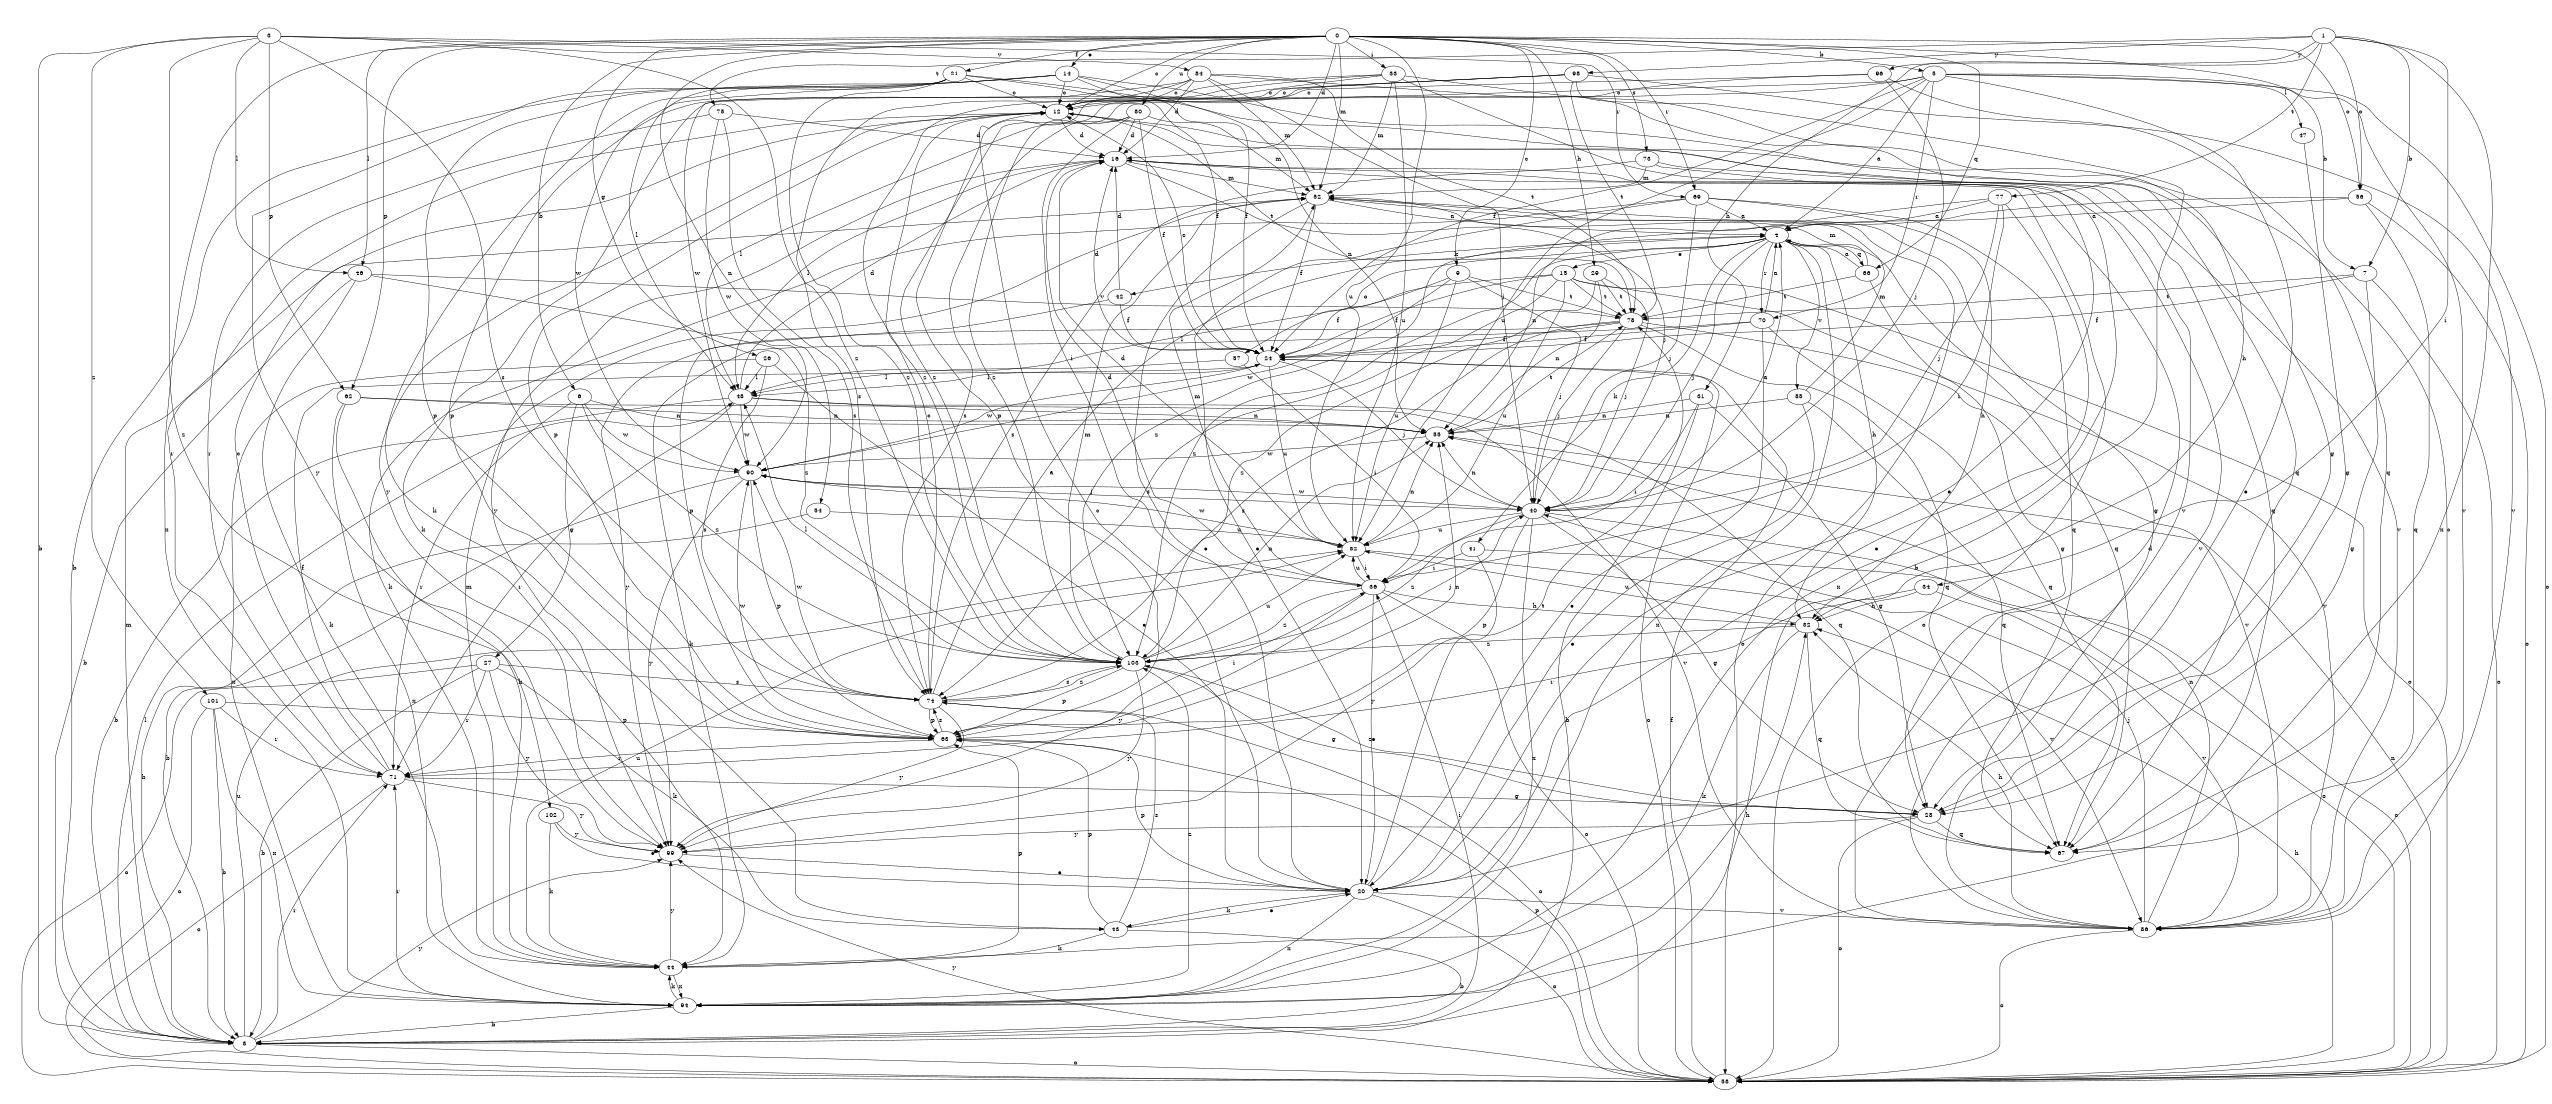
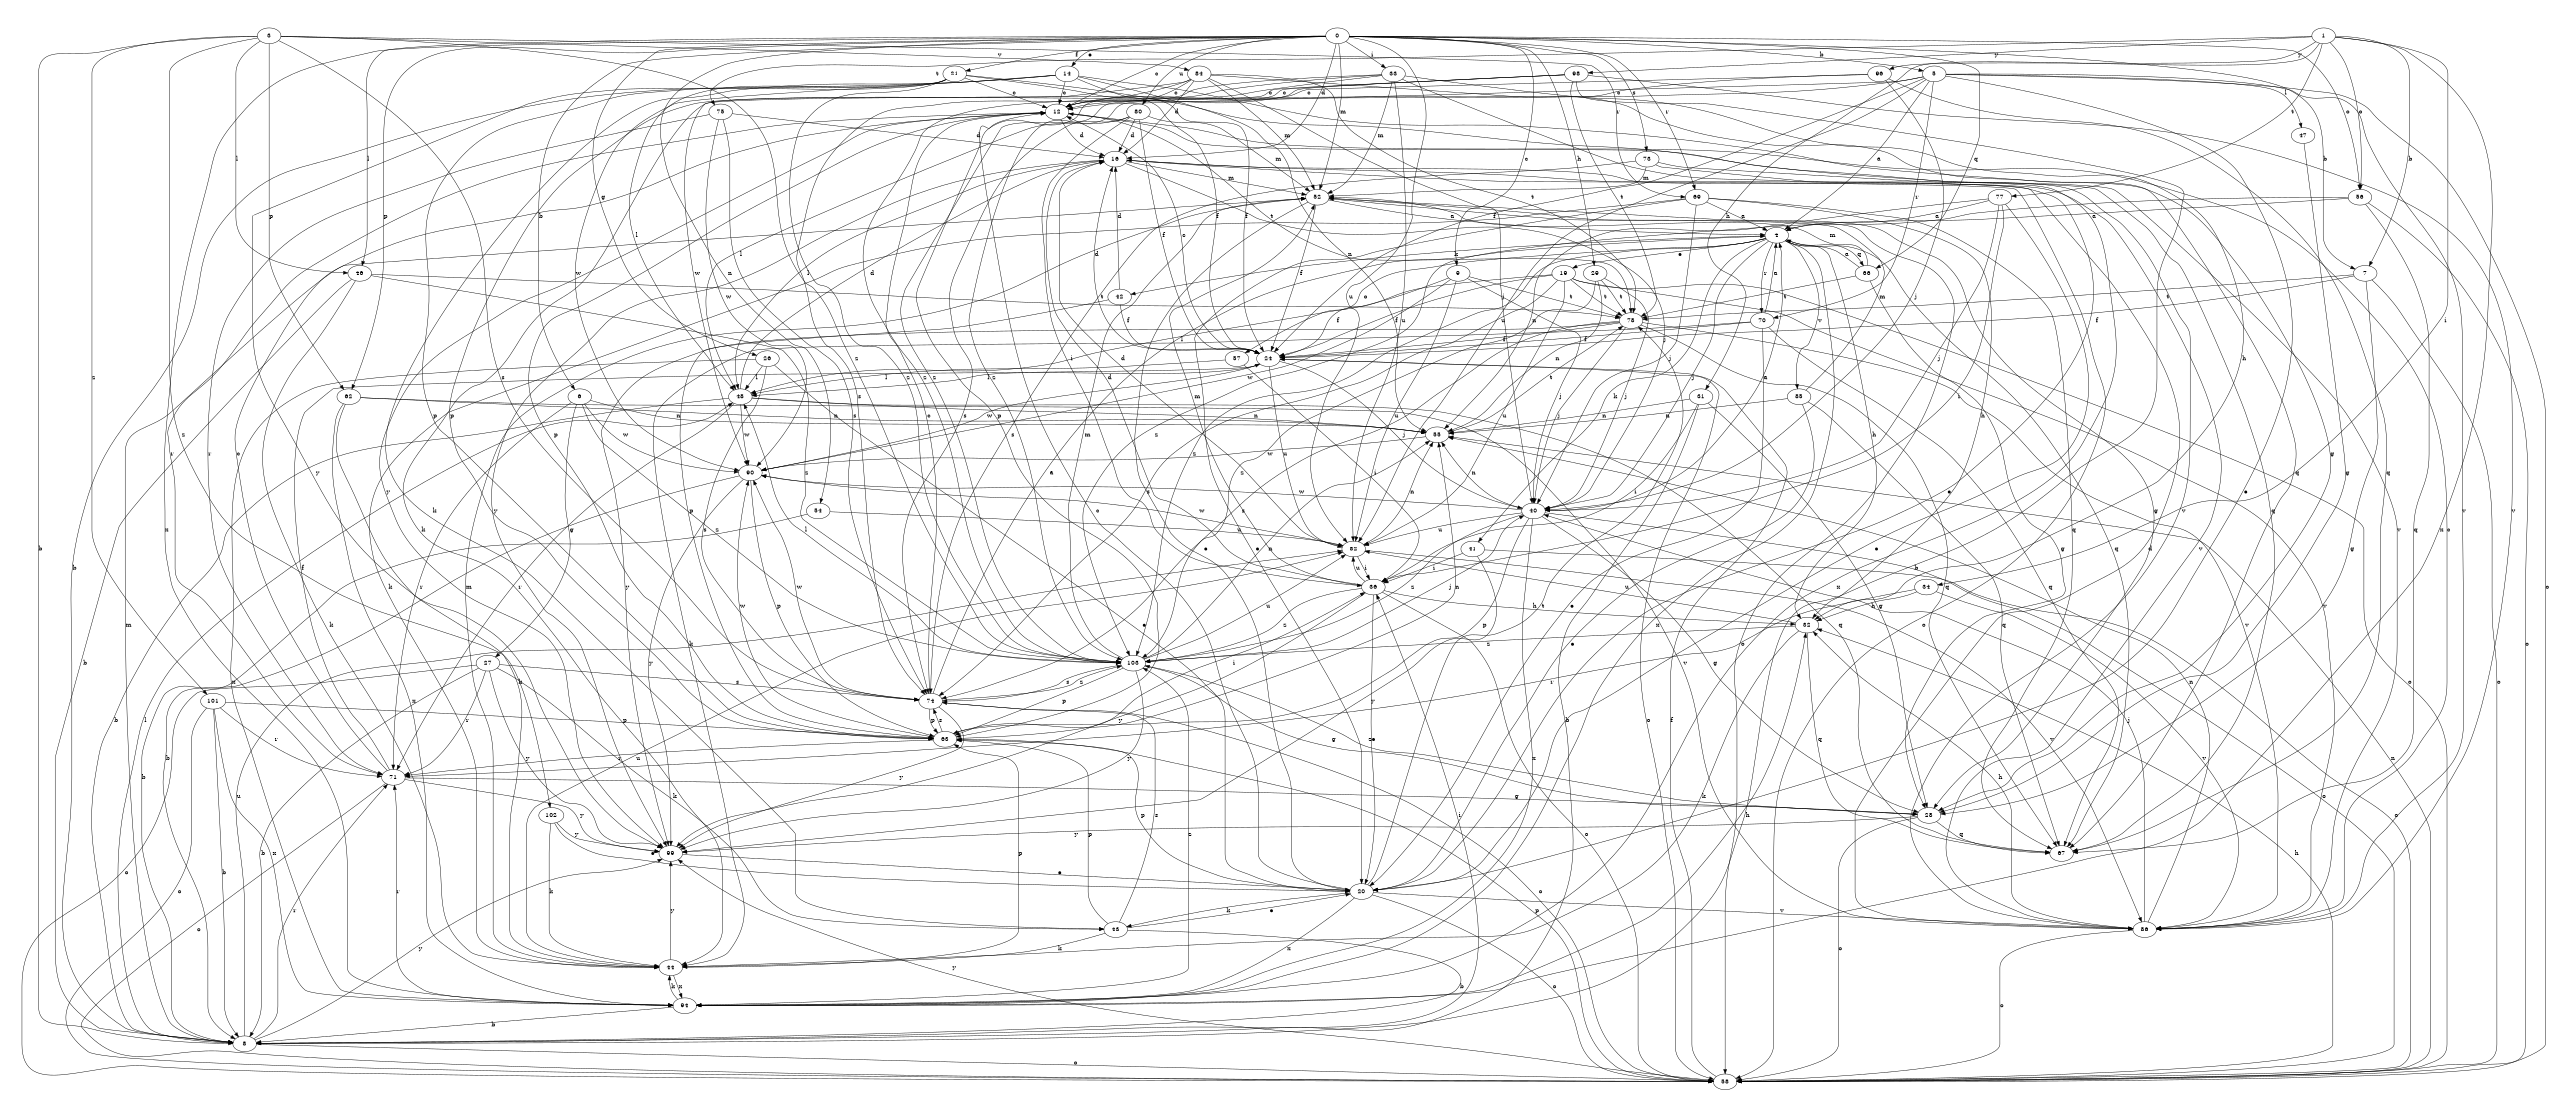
node "15": label "15" -> "19"
edge "46" -> "78": label "v" -> "t"
edge "90" -> "40": removed, label "j"
